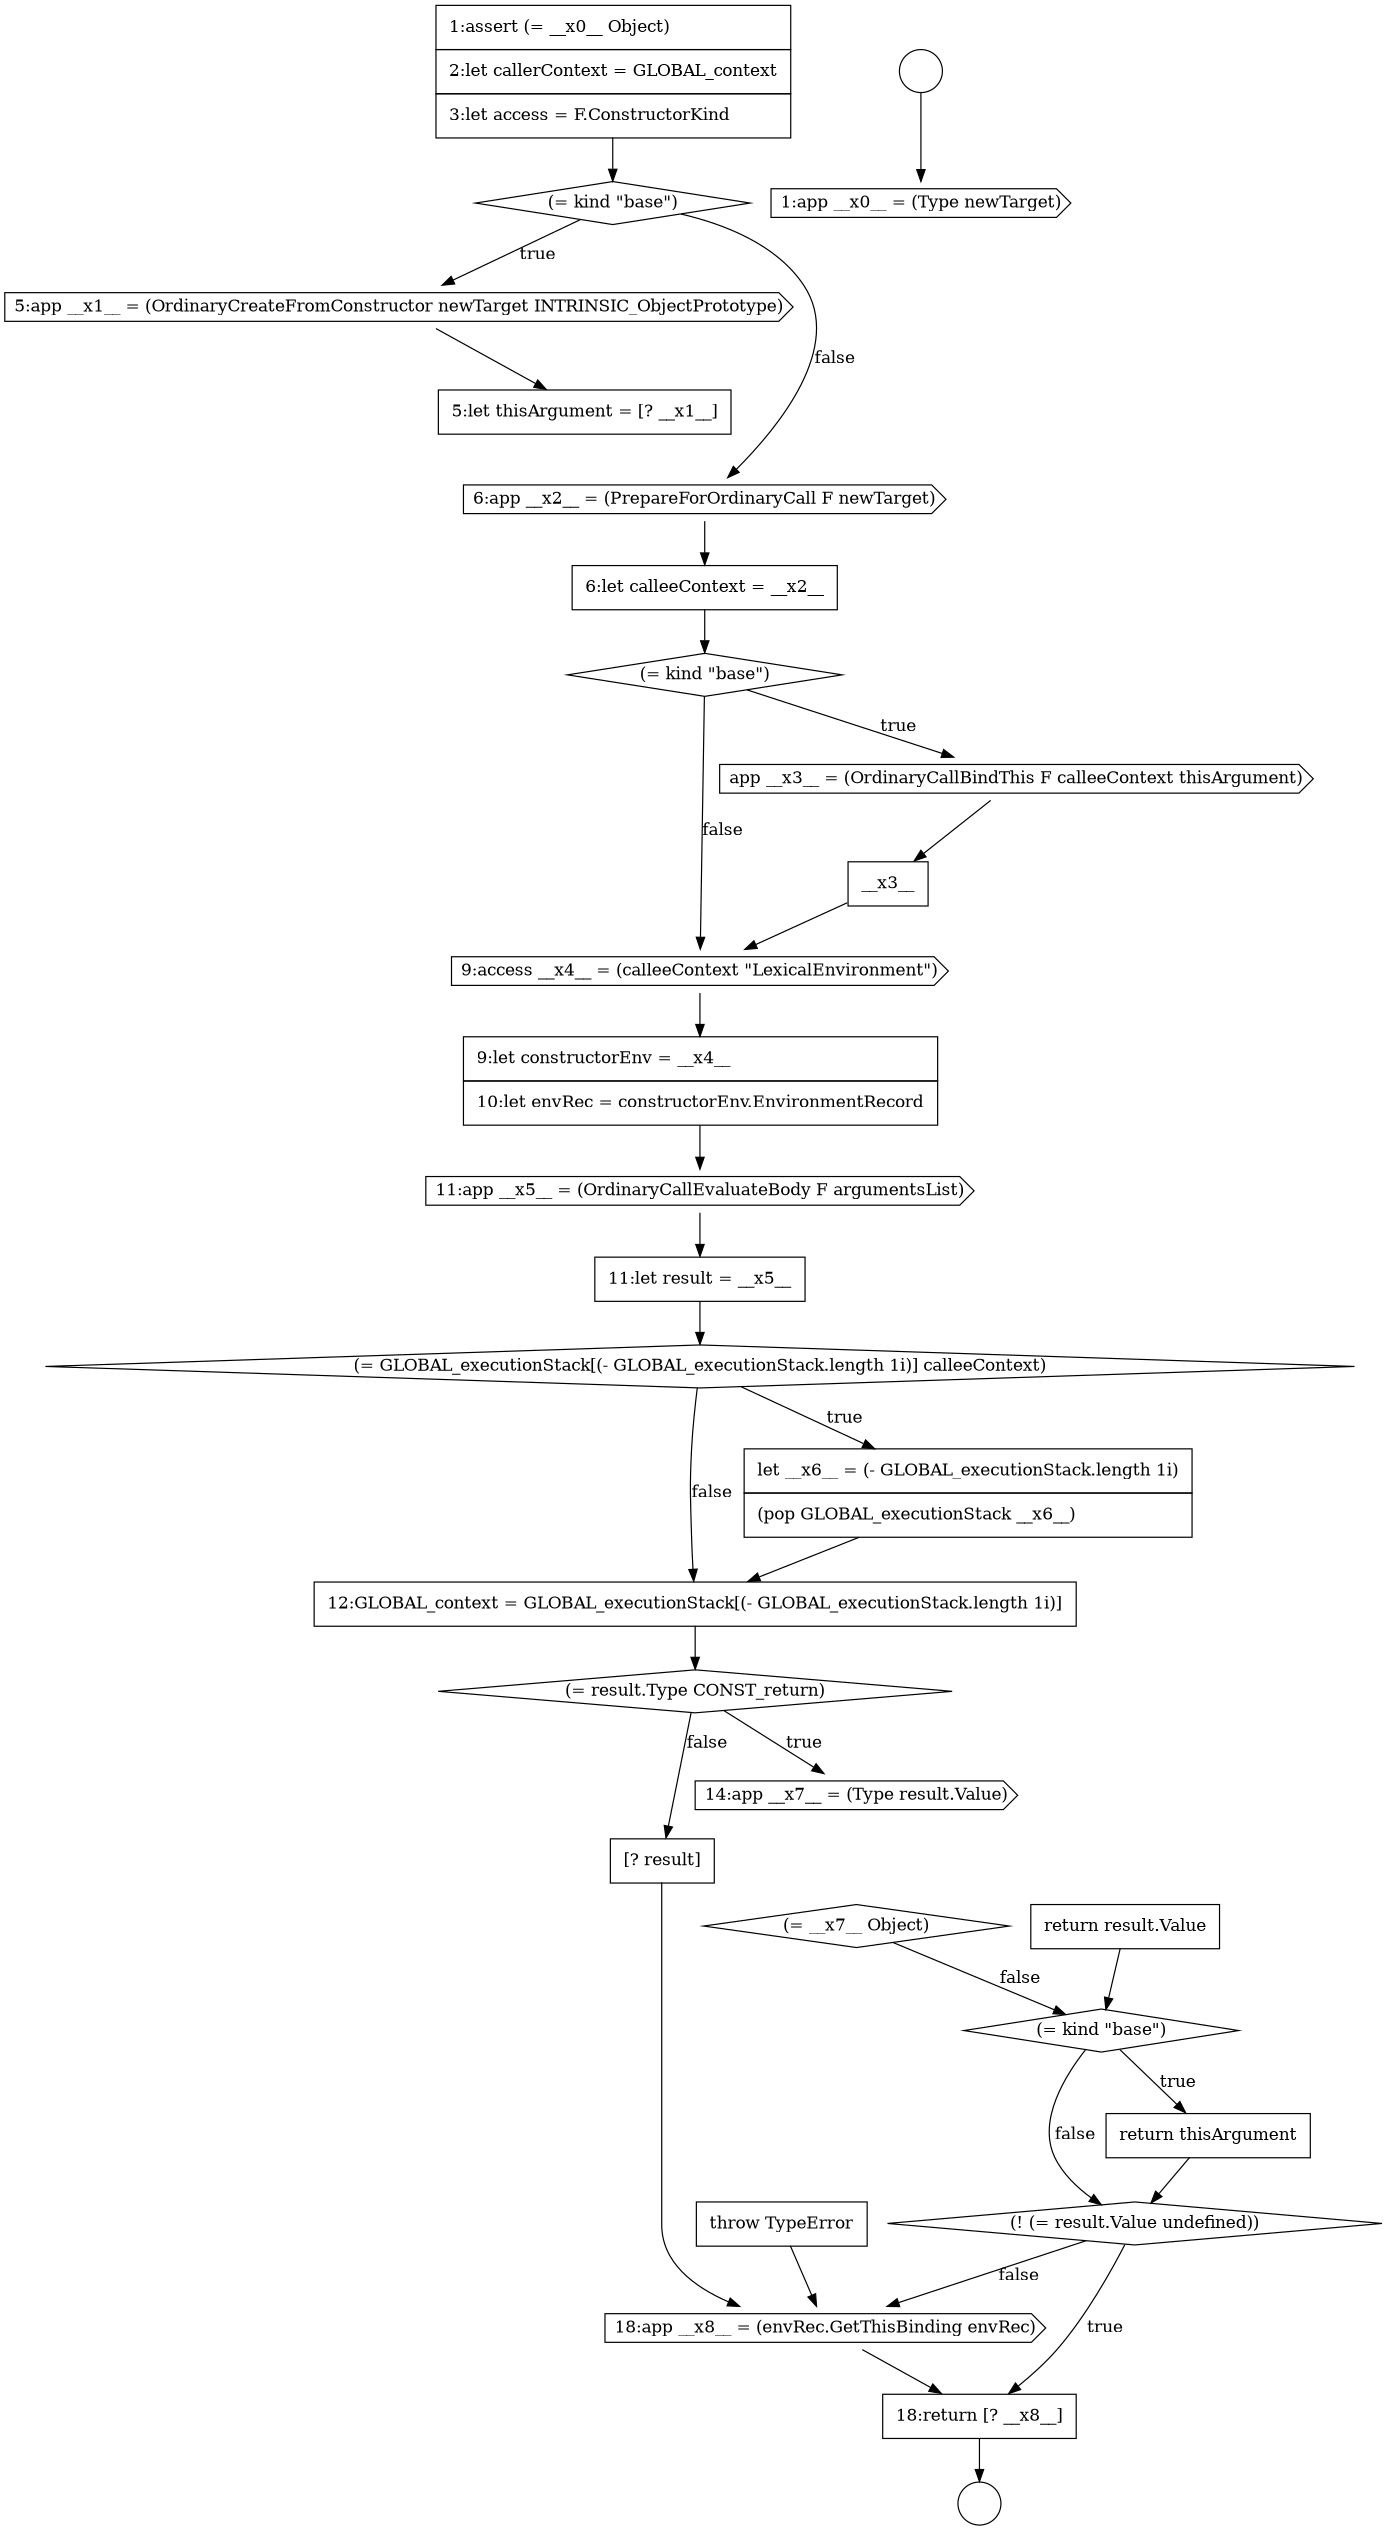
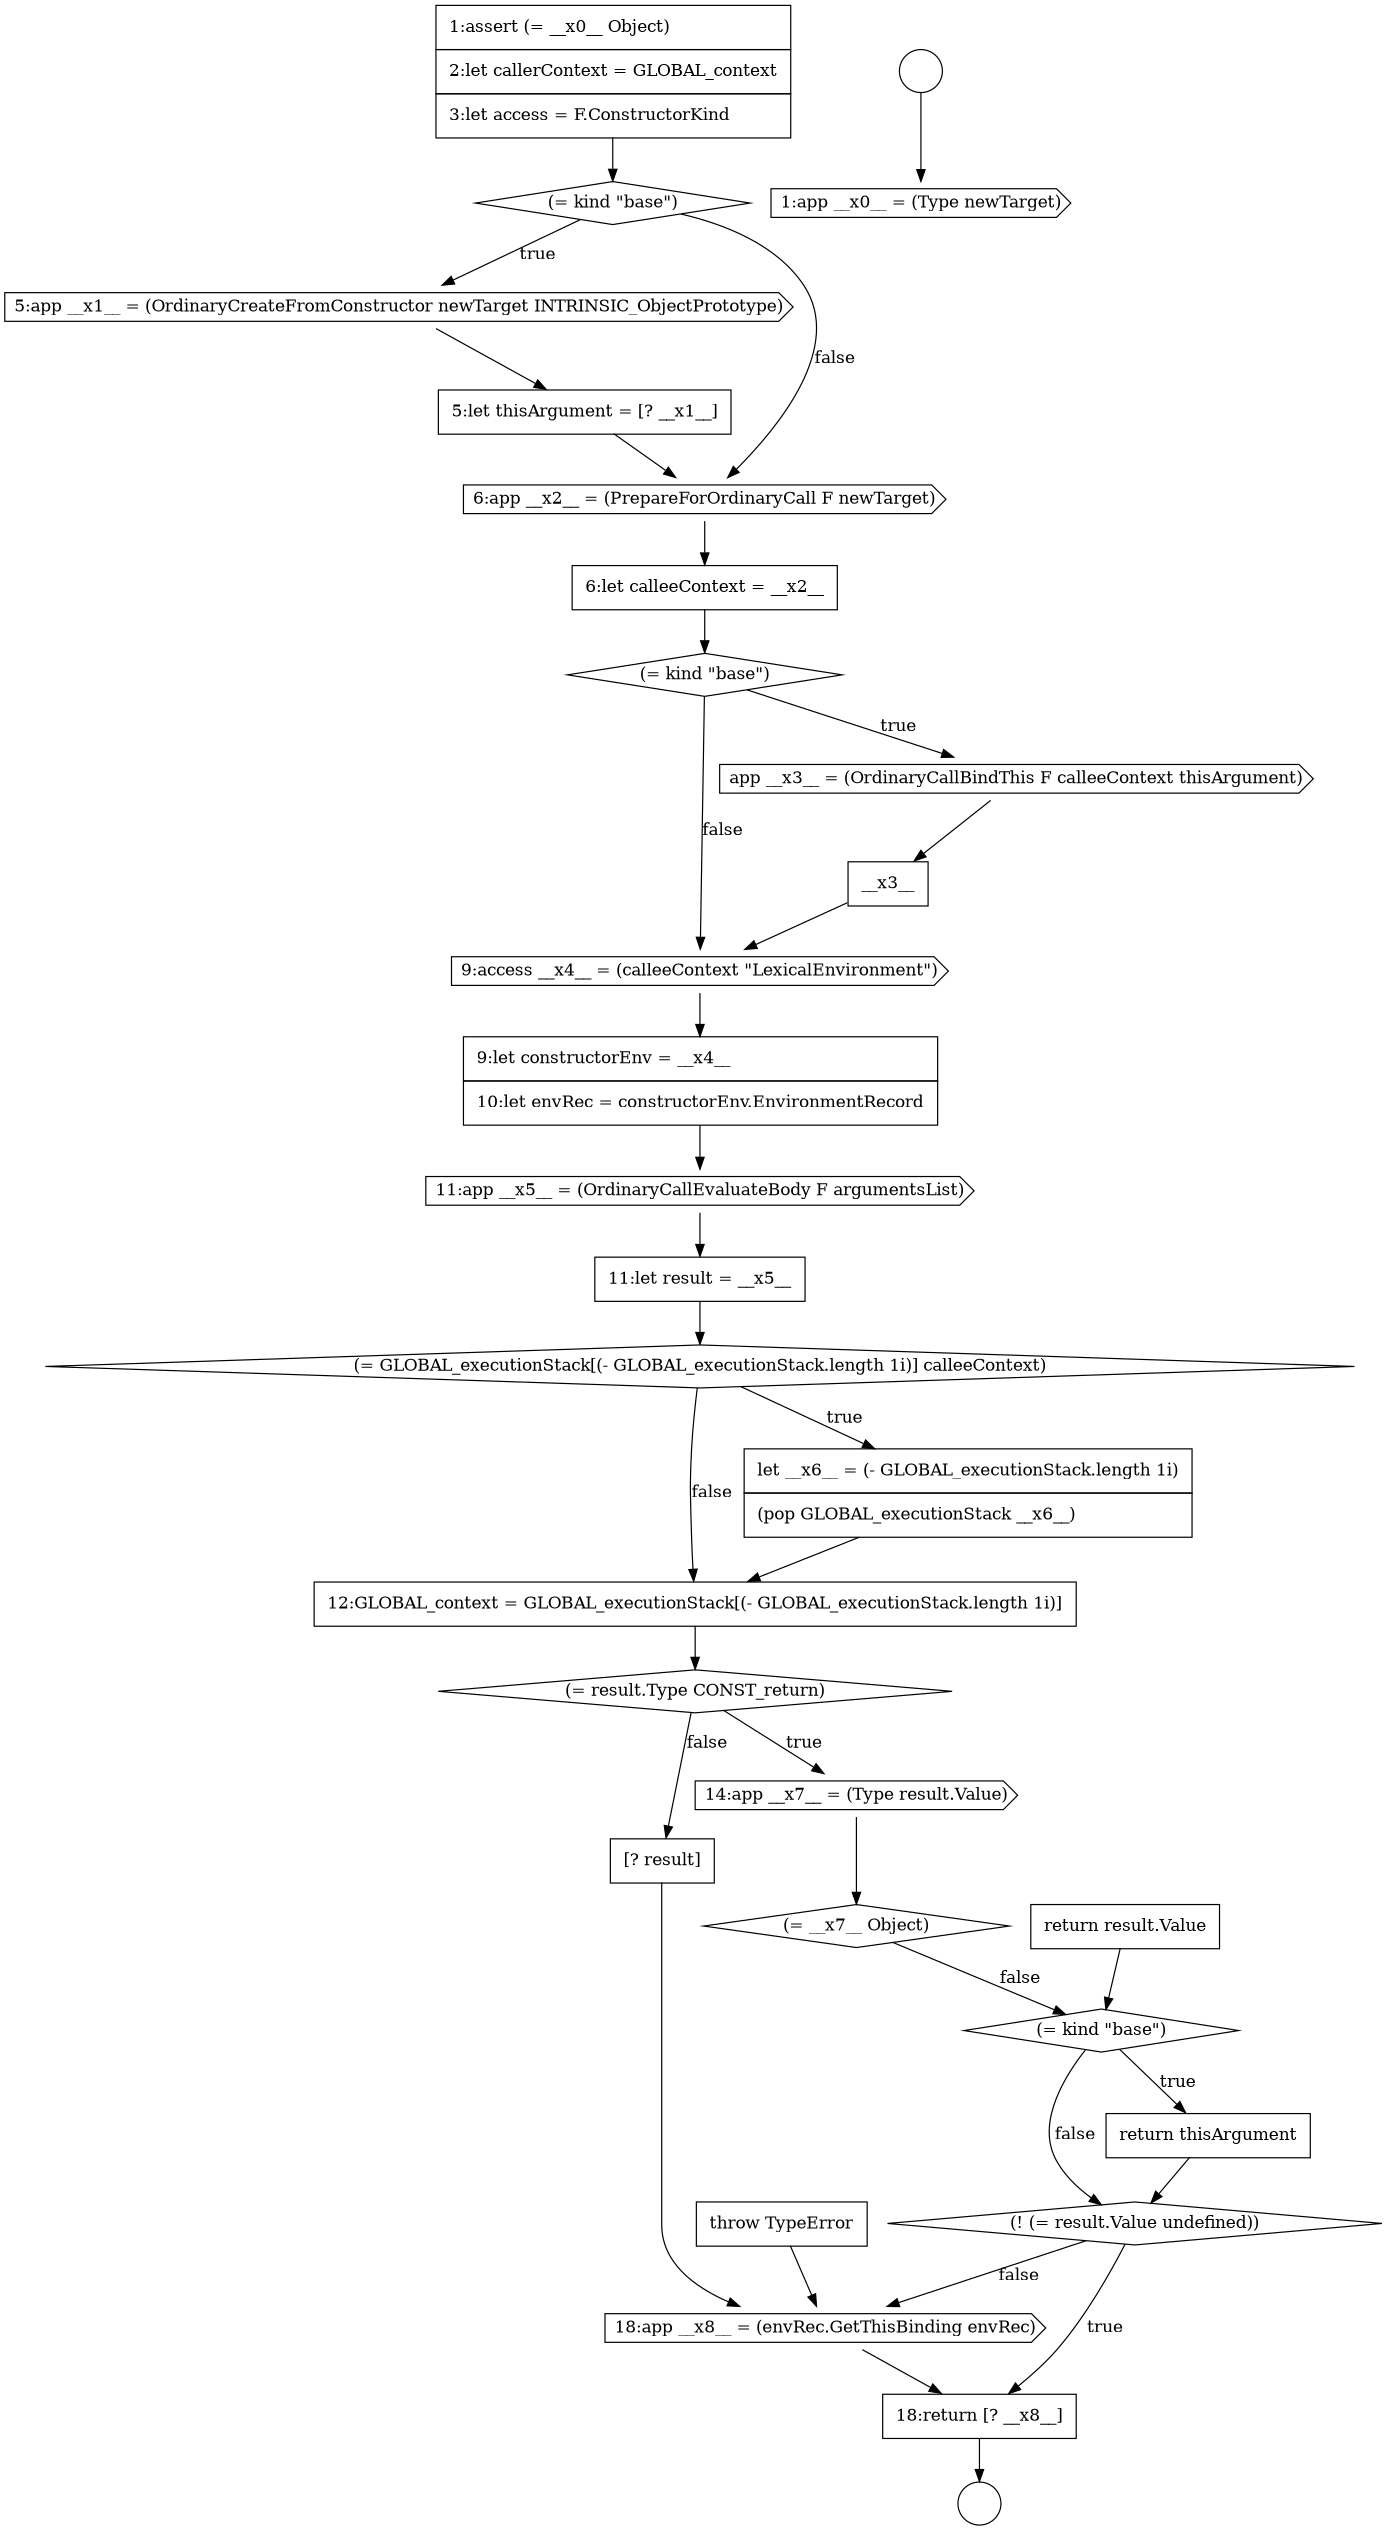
edge "5:let thisArgument = [? __x1__]" -> "6:app __x2__ = (PrepareForOrdinaryCall F newTarget)": added
edge "14:app __x7__ = (Type result.Value)" -> "(= __x7__ Object)": added
